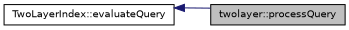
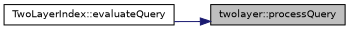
edge "twolayer::processQuery" -> "TwoLayerIndex::evaluateQuery": reversed
